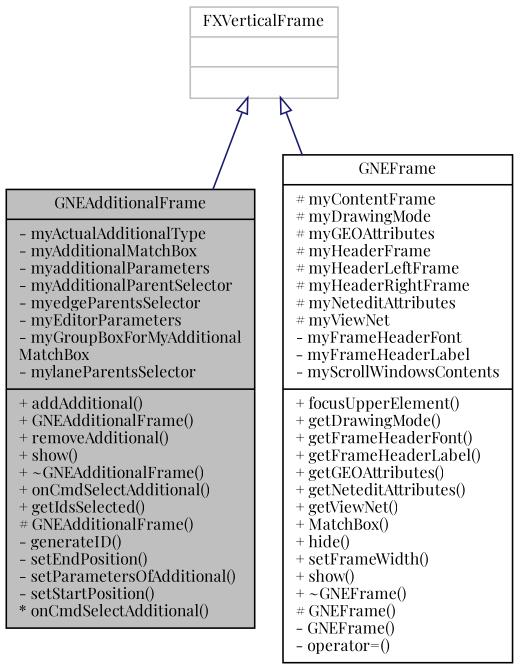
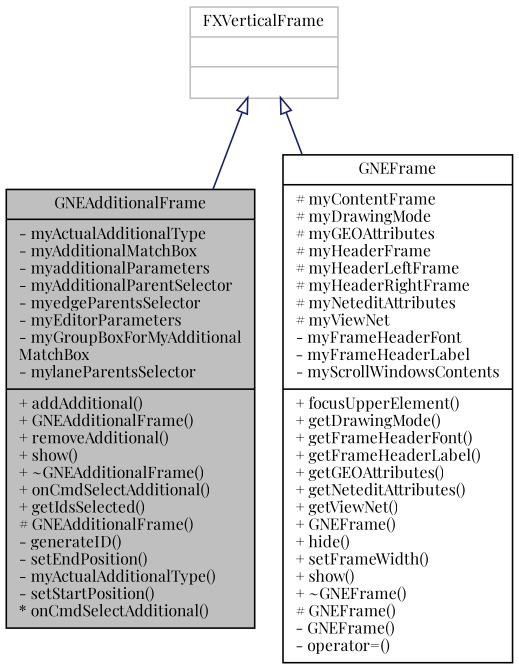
node "GNEFrame": text "+ MatchBox()" -> "+ GNEFrame()"
node "GNEAdditionalFrame": text "- setParametersOfAdditional()" -> "- myActualAdditionalType()"
